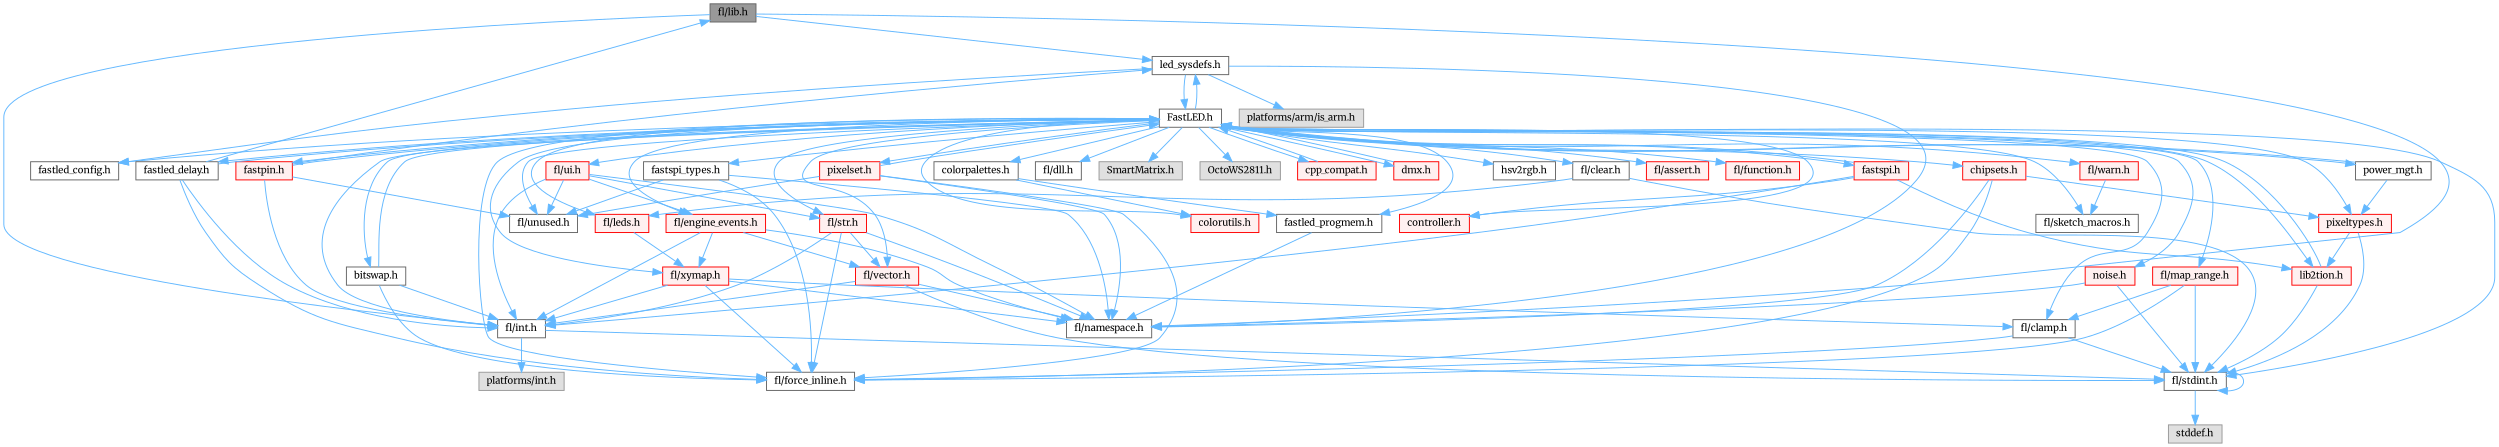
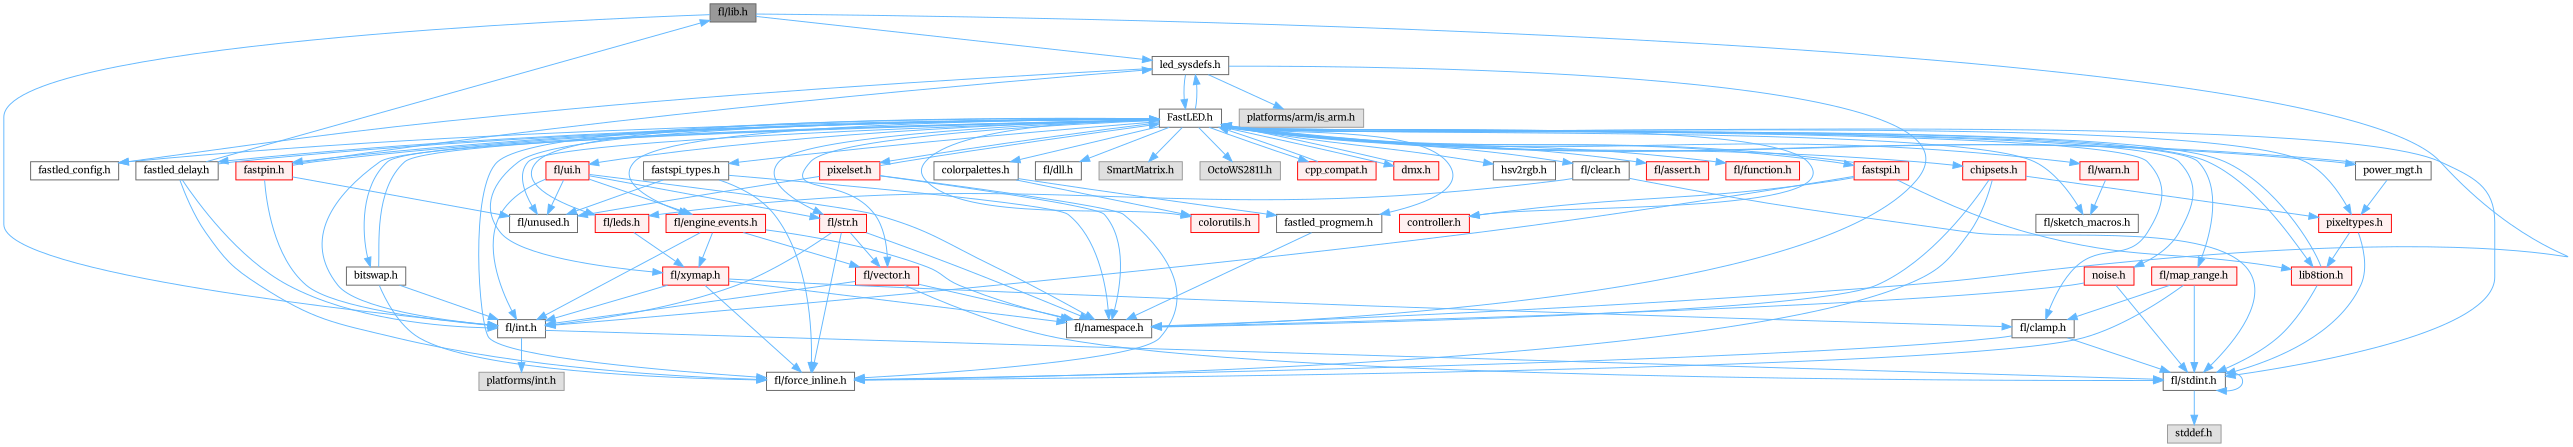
node "lib2tion.h": label "lib2tion.h" -> "lib8tion.h"
